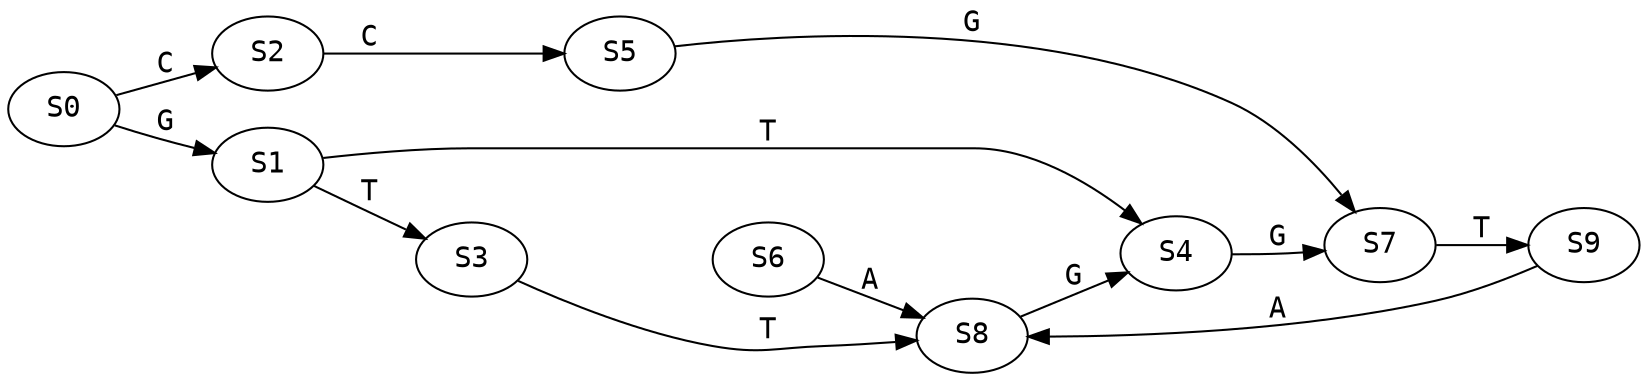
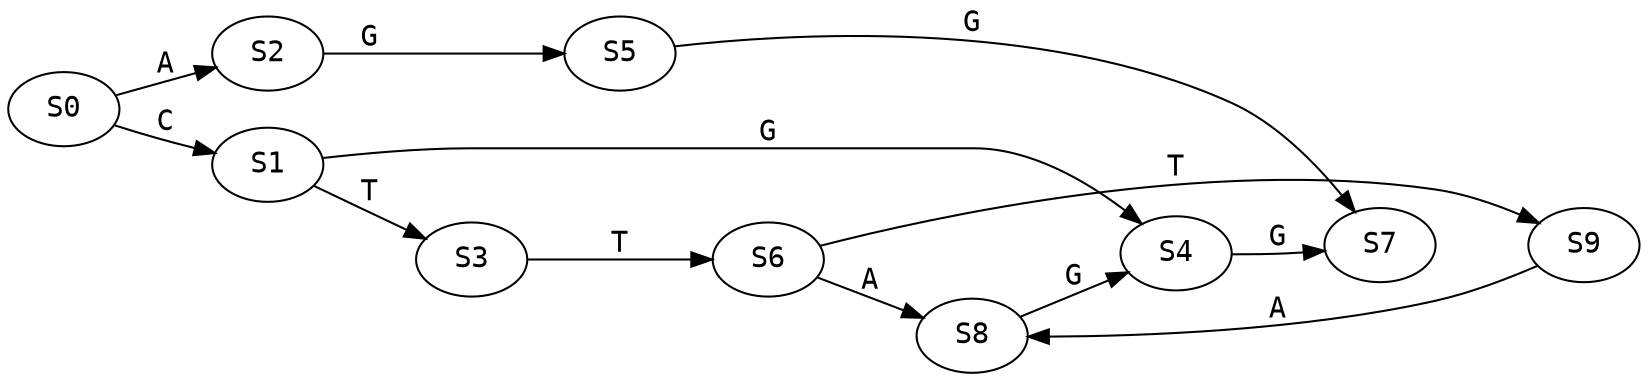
edge "S2" -> "S5": label "C" -> "G"
edge "S0" -> "S2": label "C" -> "A"
edge "S0" -> "S1": label "G" -> "C"
edge "S1" -> "S4": label "T" -> "G"
edge "S7" -> "S9": now "S6" -> "S9"
edge "S3" -> "S8": now "S3" -> "S6"
